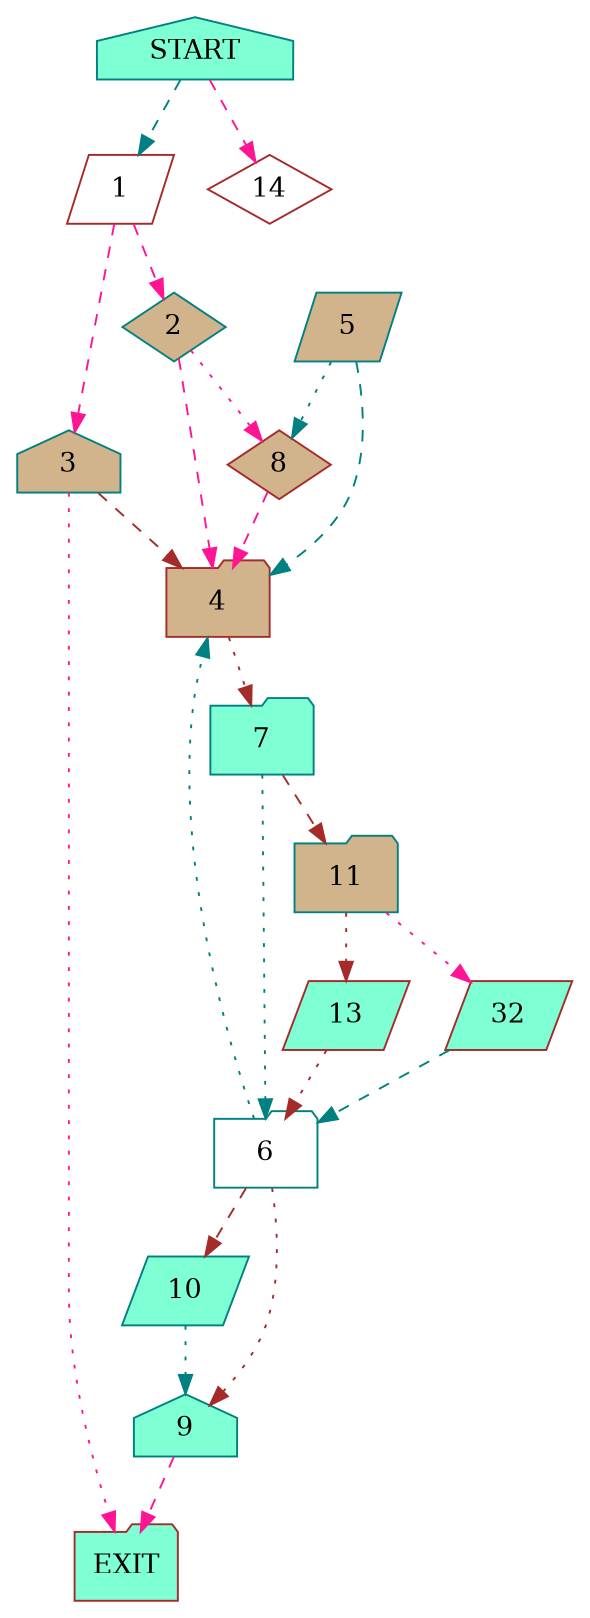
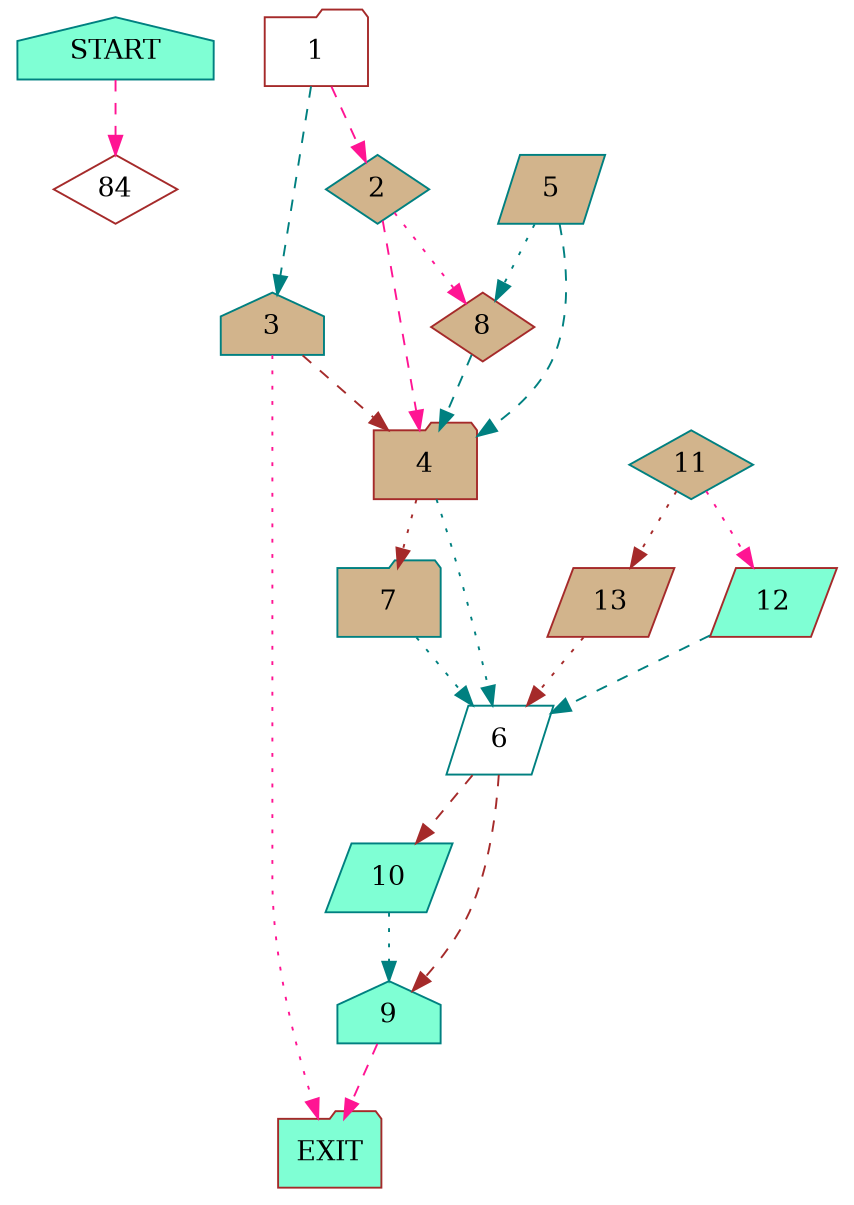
edge "START" -> "1": removed
node "1": shape parallelogram -> folder
node "14": label "14" -> "84"
edge "1" -> "3": color deeppink -> teal
edge "8" -> "4": color deeppink -> teal
node "7": fillcolor aquamarine -> tan
edge "7" -> "11": removed
node "11": shape folder -> diamond
edge "6" -> "4": reversed
node "13": fillcolor aquamarine -> tan
node "32": label "32" -> "12"
node "6": shape folder -> parallelogram
edge "6" -> "9": style dotted -> dashed
